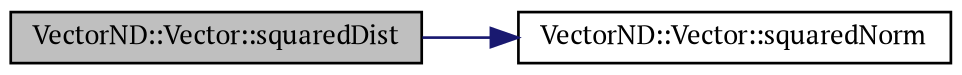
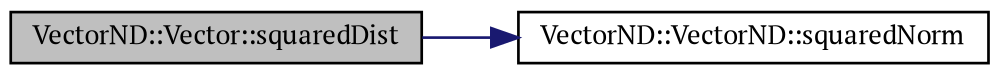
node "VectorND::Vector::squaredNorm": label "VectorND::Vector::squaredNorm" -> "VectorND::VectorND::squaredNorm"
